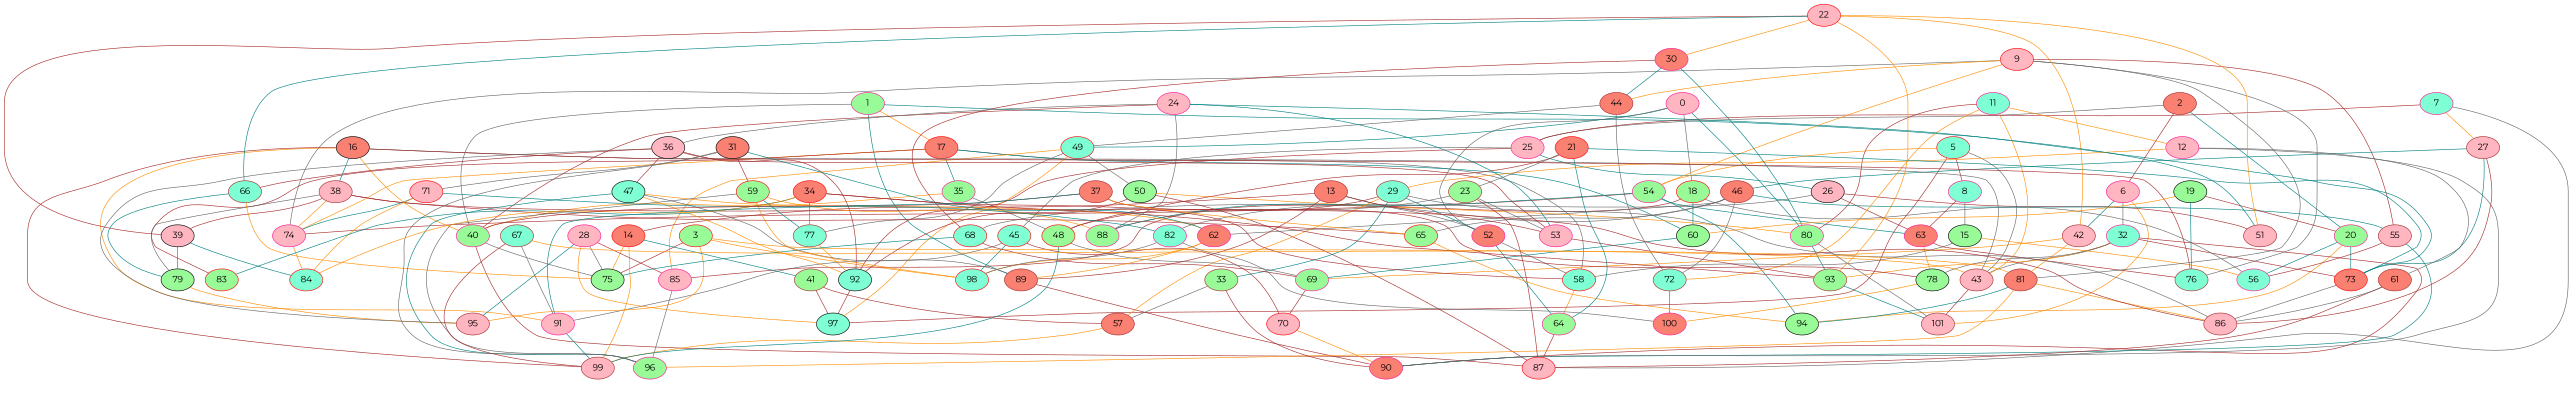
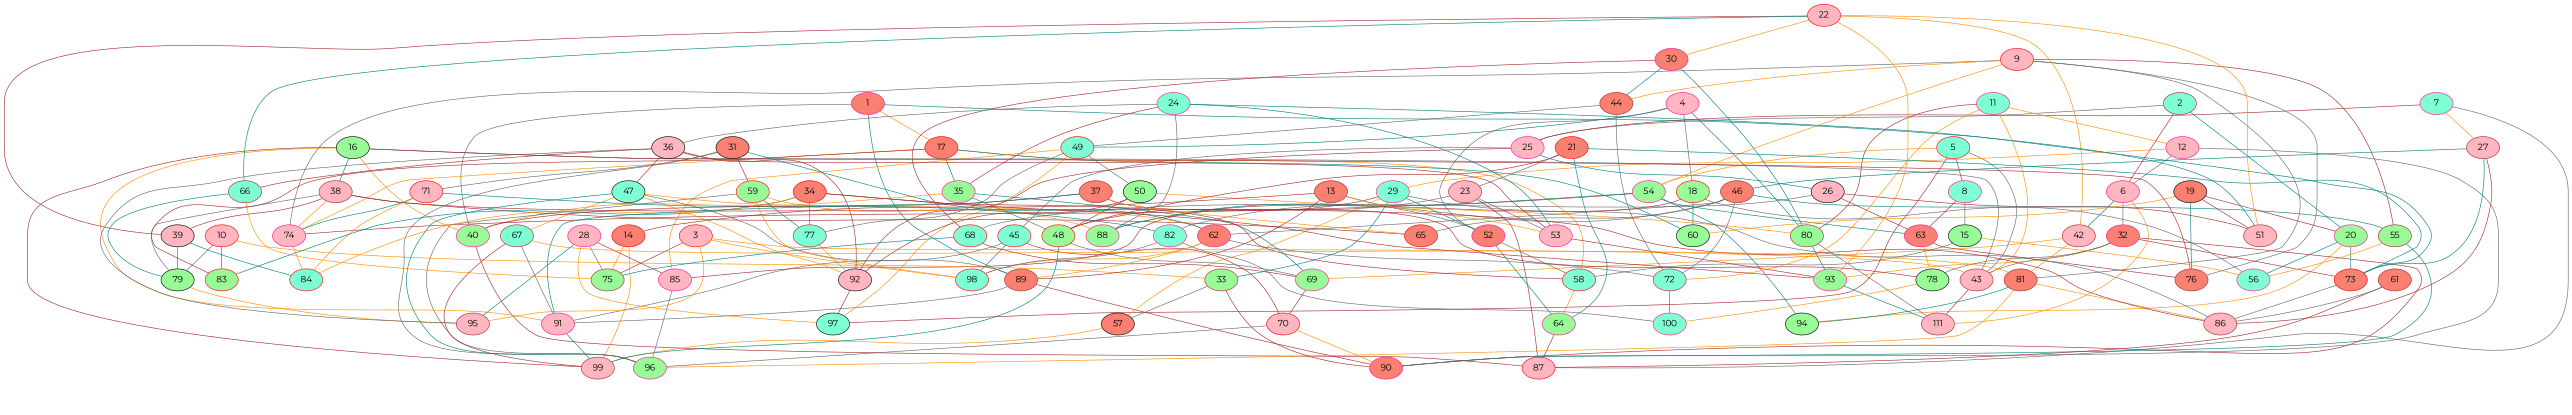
node "1": fillcolor palegreen -> salmon
node "24": fillcolor lightpink -> aquamarine
node "0": label "0" -> "4"
node "2": fillcolor salmon -> aquamarine
edge "24" -- "40": now "24" -- "35"
node "16": fillcolor salmon -> palegreen
edge "17" -- "58": color gray40 -> darkorange
edge "12" -- "61": now "12" -- "6"
node "29": color brown -> deeppink
node "23": fillcolor palegreen -> lightpink
node "19": fillcolor palegreen -> salmon
edge "47" -- "67": added
edge "13" -- "53": color brown -> darkorange
edge "19" -- "51": added
node "10": added
node "3": fillcolor palegreen -> lightpink
node "65": fillcolor palegreen -> salmon
node "80": color deeppink -> brown
node "32": fillcolor aquamarine -> salmon
node "55": fillcolor lightpink -> palegreen
edge "50" -- "87": now "50" -- "48"
edge "60" -- "69": now "35" -- "69"
edge "62" -- "72": added
edge "40" -- "75": removed
edge "55" -- "56": color brown -> darkorange
node "75": color black -> brown
node "41": removed
node "92": fillcolor aquamarine -> lightpink
node "93": color brown -> deeppink
node "76": fillcolor aquamarine -> salmon
edge "65" -- "94": removed
edge "89" -- "91": added
node "57": color brown -> black
node "100": fillcolor salmon -> aquamarine
node "101": label "101" -> "111"
edge "70" -- "96": added
